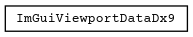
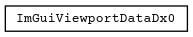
node "ImGuiViewportDataDx9": label "ImGuiViewportDataDx9" -> "ImGuiViewportDataDx0"
